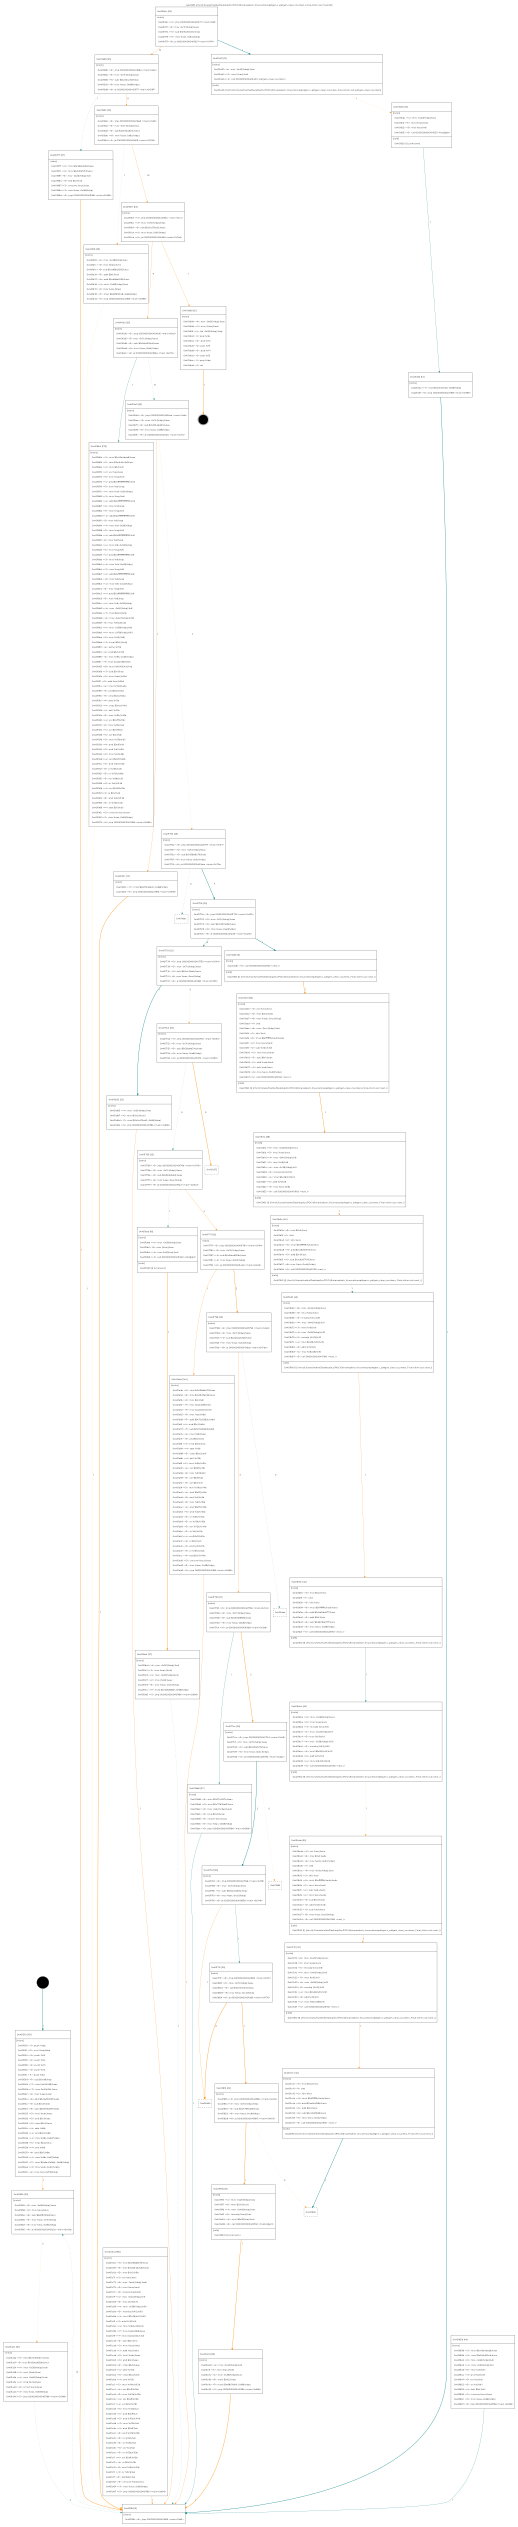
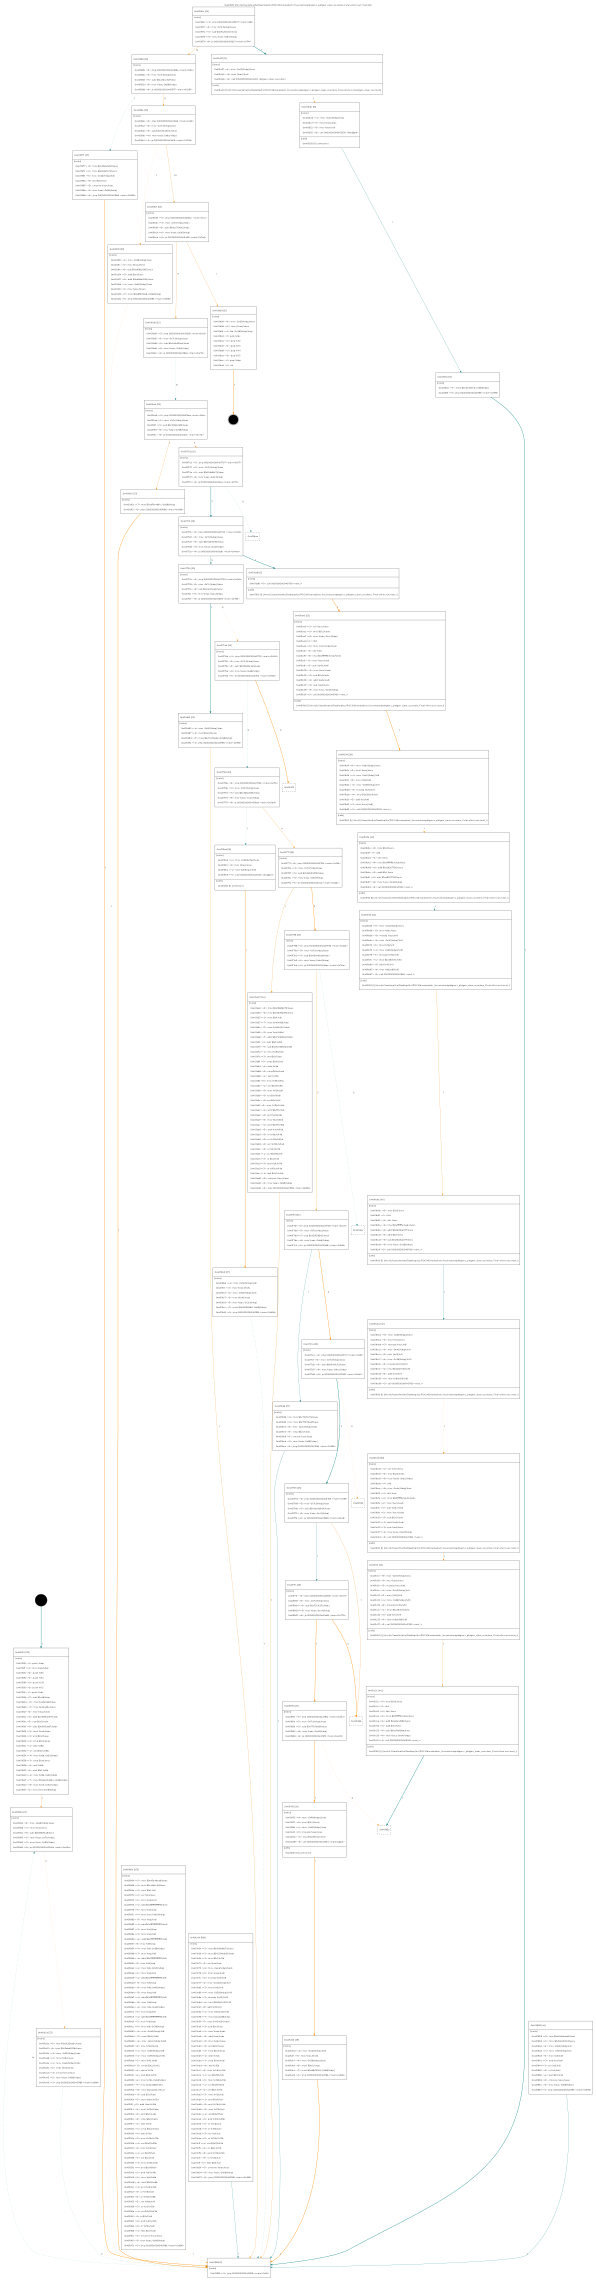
edge "0x4016d0 [25]" -> "0x401864 [275]": removed, label "1"
edge "0x401c64 [168]" -> "0x401f86 [5]": color darkorange -> teal
